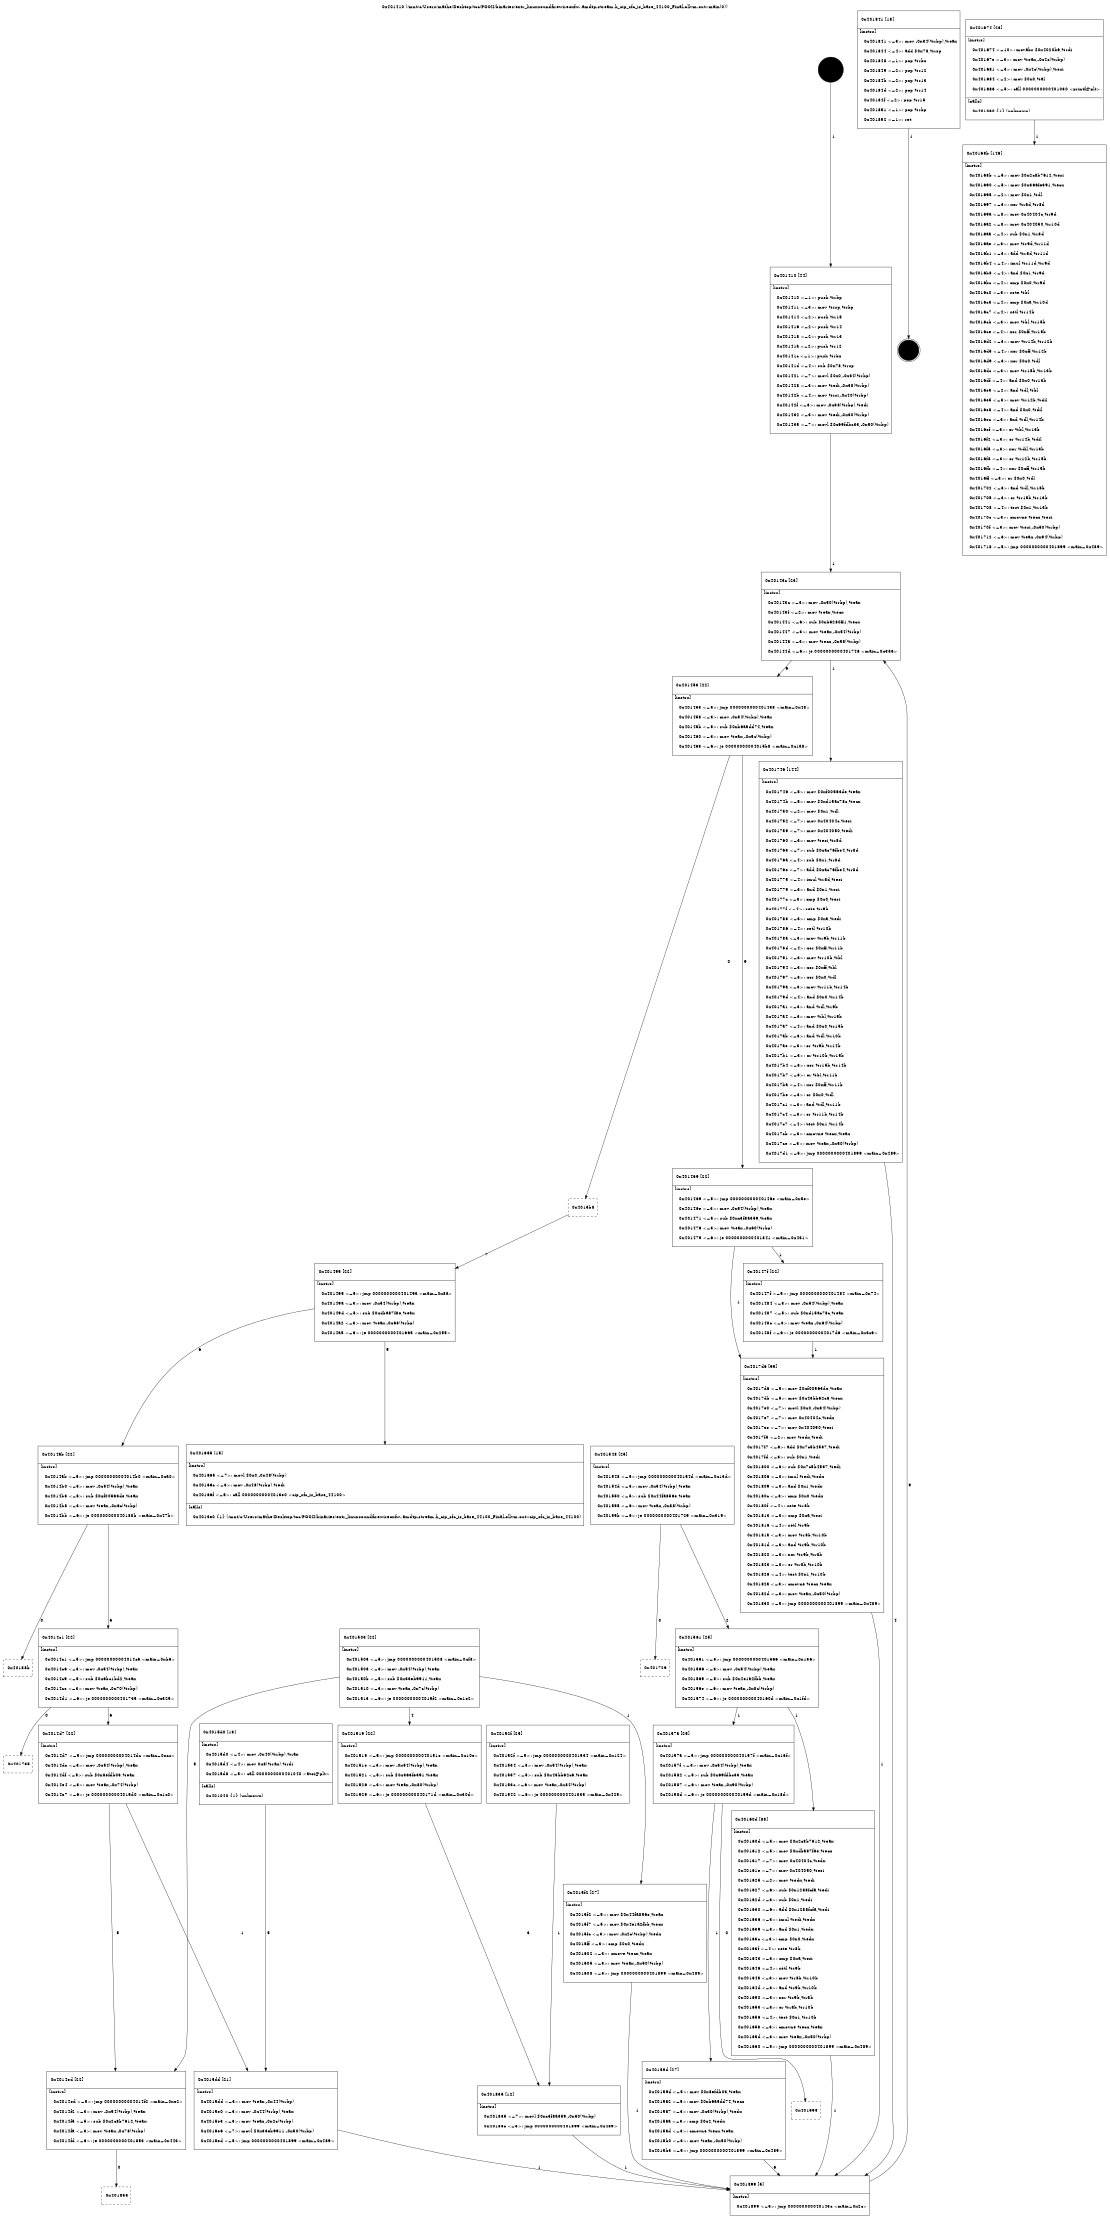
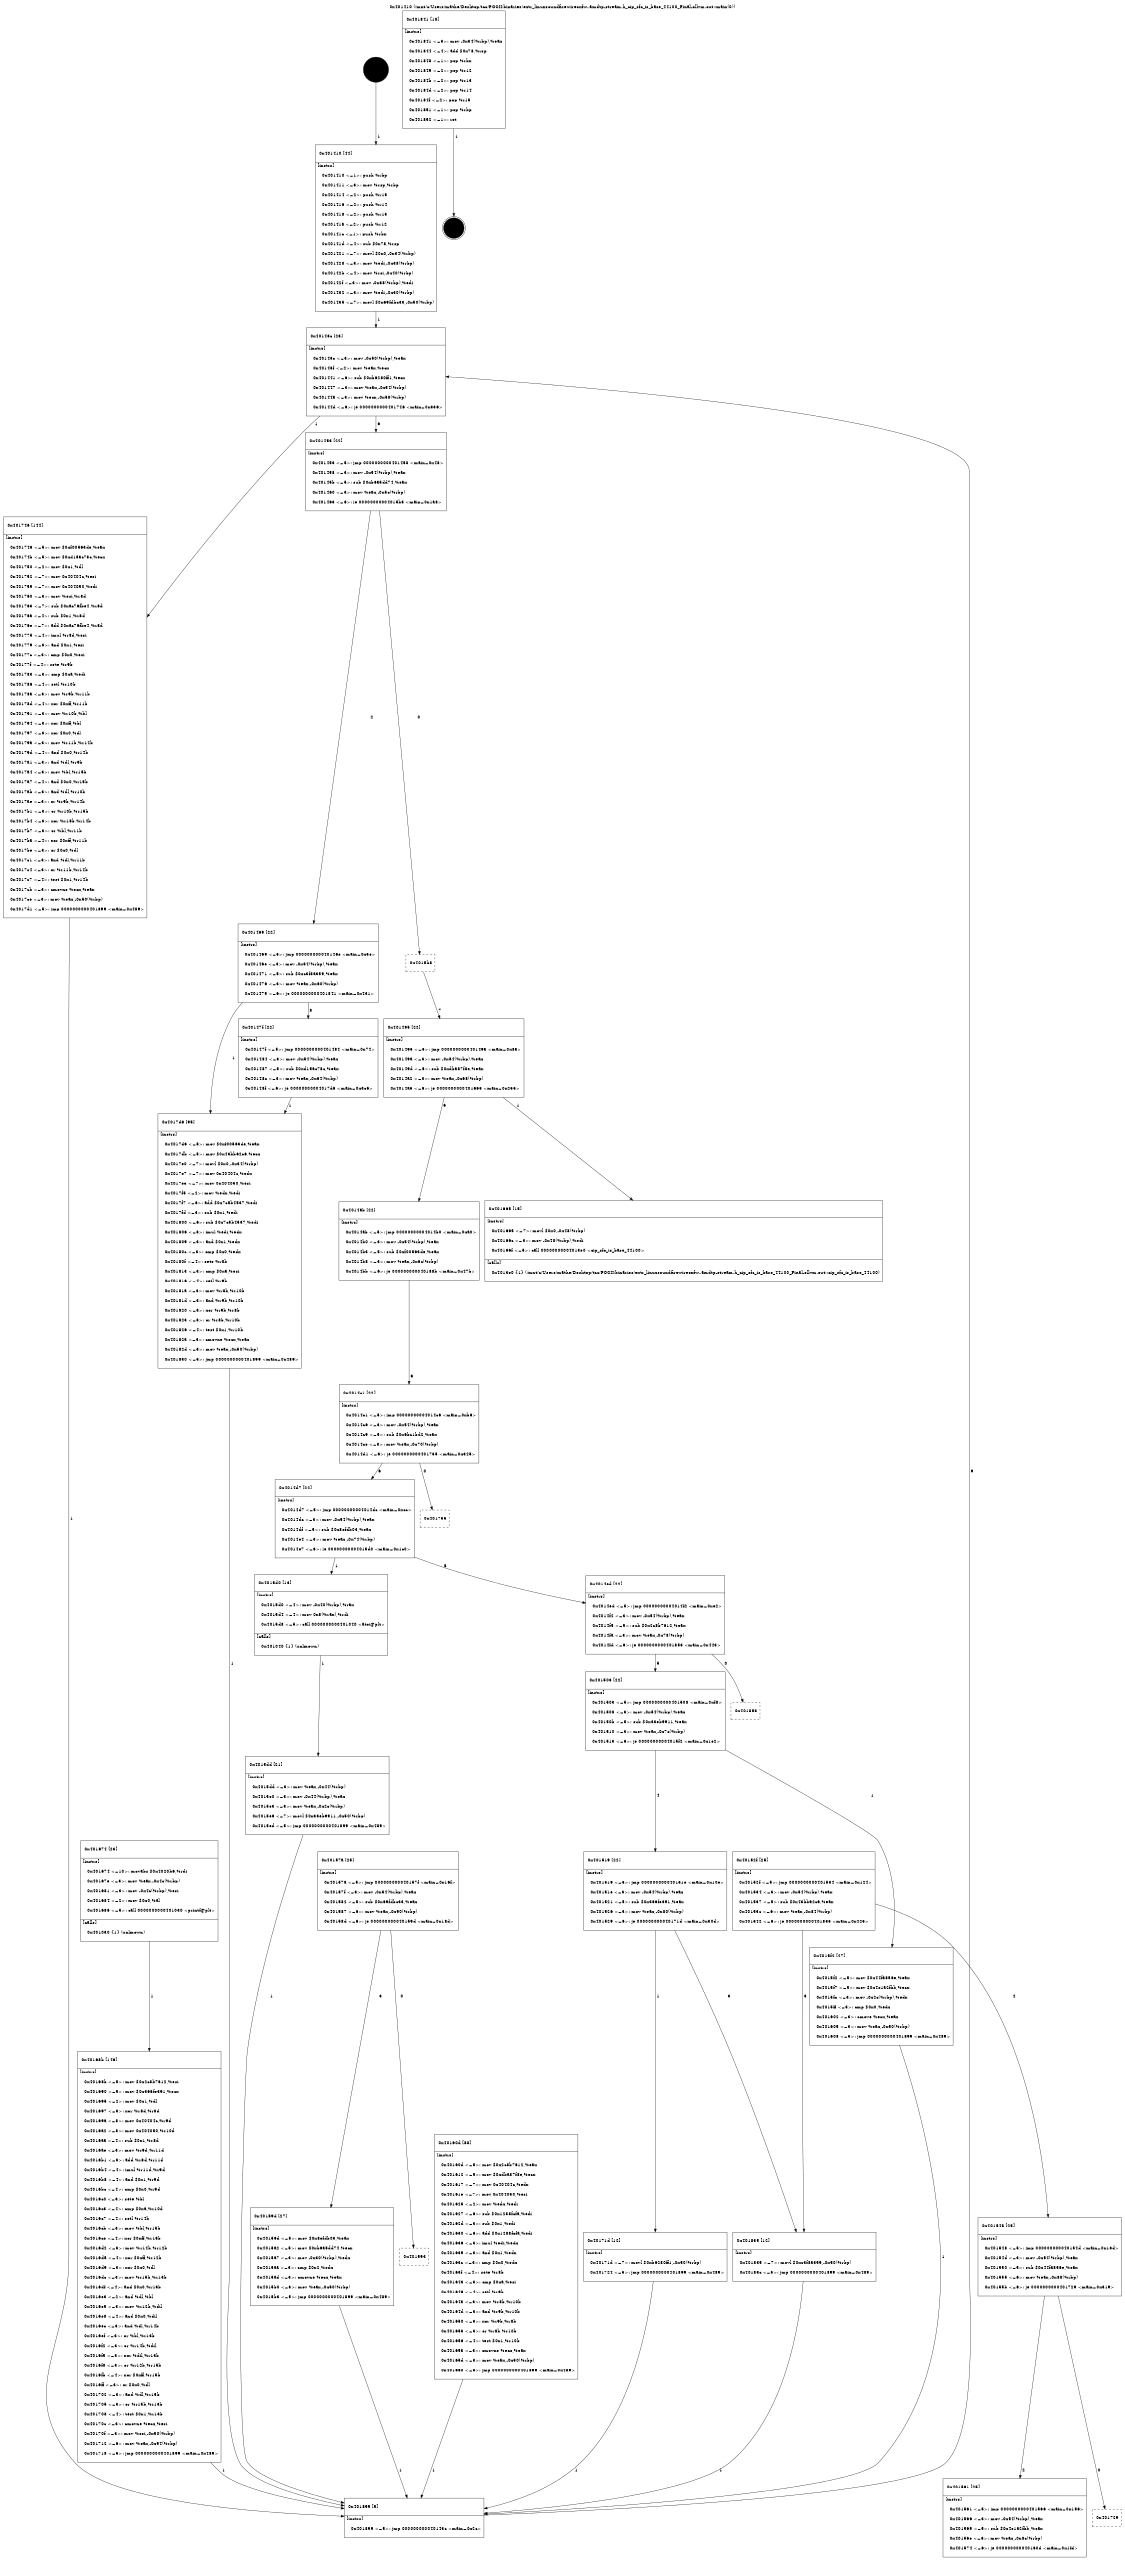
edge "0x401453 [22]" -> "0x401469 [22]": label " 9" -> " 2"
edge "0x401469 [22]" -> "0x40147f [22]": label " 1" -> " 8"
edge "0x401495 [22]" -> "0x401665 [15]": label " 5" -> " 1"
edge "0x401746 [144]" -> "0x401899 [5]": label " 4" -> " 1"
node "0x40188b": removed
edge "0x401561 [25]" -> "0x40157a [25]": removed, label "1"
edge "0x401561 [25]" -> "0x40160d [88]": removed, label "1"
edge "0x401503 [22]" -> "0x4014ed [22]": reversed
edge "0x4014d7 [22]" -> "0x4015dd [21]": now "0x4014d7 [22]" -> "0x4015d0 [13]"
edge "0x4015d0 [13]" -> "0x4015dd [21]": label " 5" -> " 1"
edge "0x40152f [25]" -> "0x401835 [12]": label " 1" -> " 3"
edge "0x40157a [25]" -> "0x40159d [27]": label " 1" -> " 3"
edge "0x40152f [25]" -> "0x401548 [25]": added, label "2"
edge "0x40159d [27]" -> "0x401899 [5]": label " 6" -> " 1"
node "0x40171d [12]": added
edge "0x40168b [146]" -> "0x401899 [5]": added, label "1"
